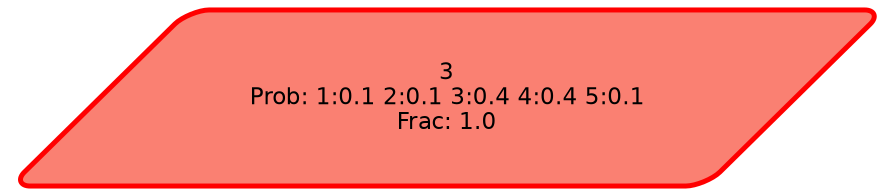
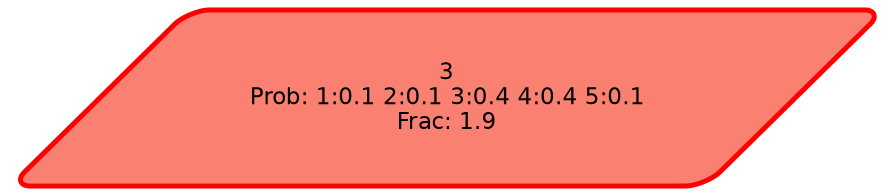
node "3 Prob: 1:0.1 2:0.1 3:0.4 4:0.4 5:0.1 Frac: 1.0": label "3 Prob: 1:0.1 2:0.1 3:0.4 4:0.4 5:0.1 Frac: 1.0" -> "3 Prob: 1:0.1 2:0.1 3:0.4 4:0.4 5:0.1 Frac: 1.9"
